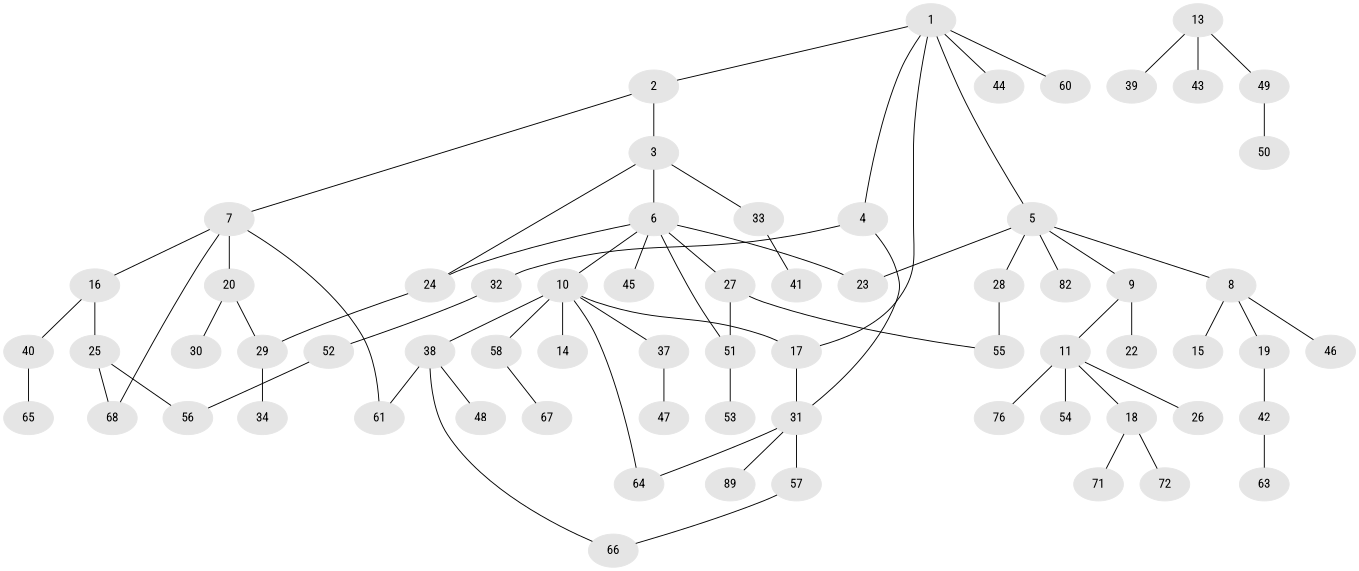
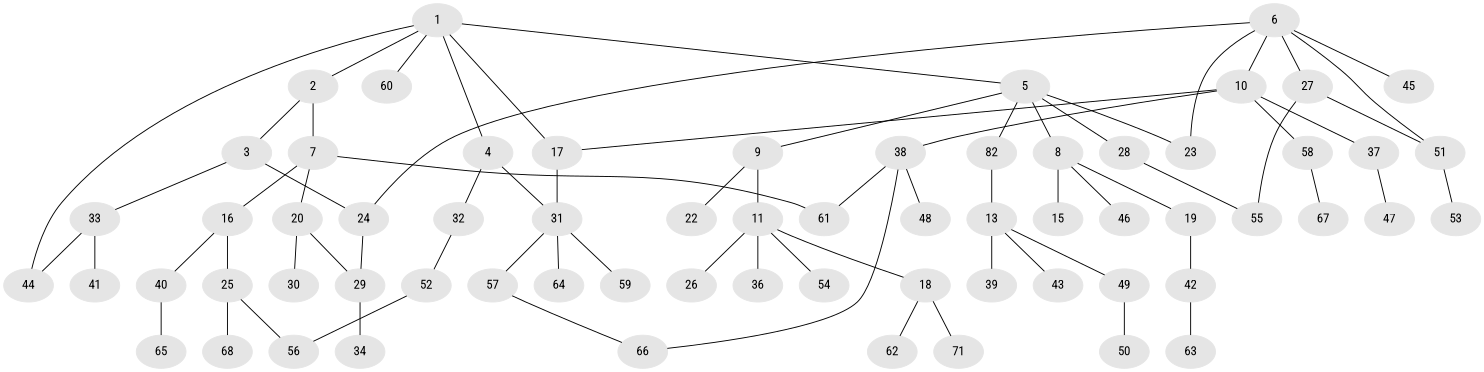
edge "3" -- "6": removed
edge "82" -- "13": added
edge "33" -- "44": added
edge "7" -- "68": removed
node "14": removed
edge "10" -- "64": removed
node "76": label "76" -> "36"
node "89": label "89" -> "59"
node "72": label "72" -> "62"
